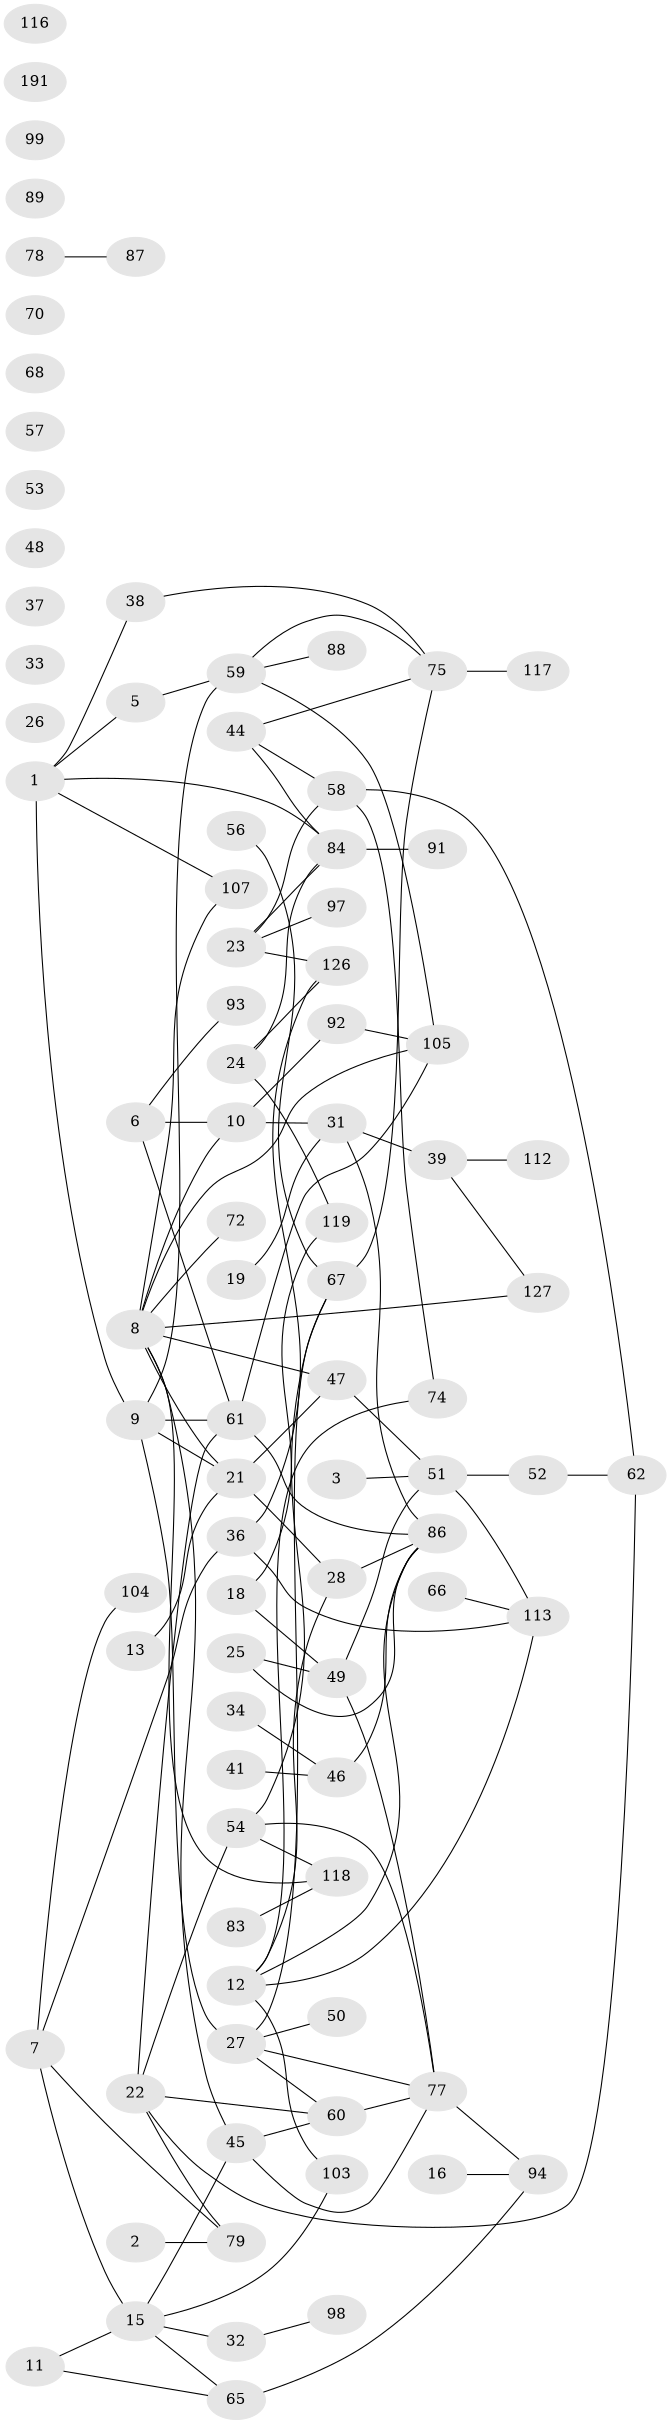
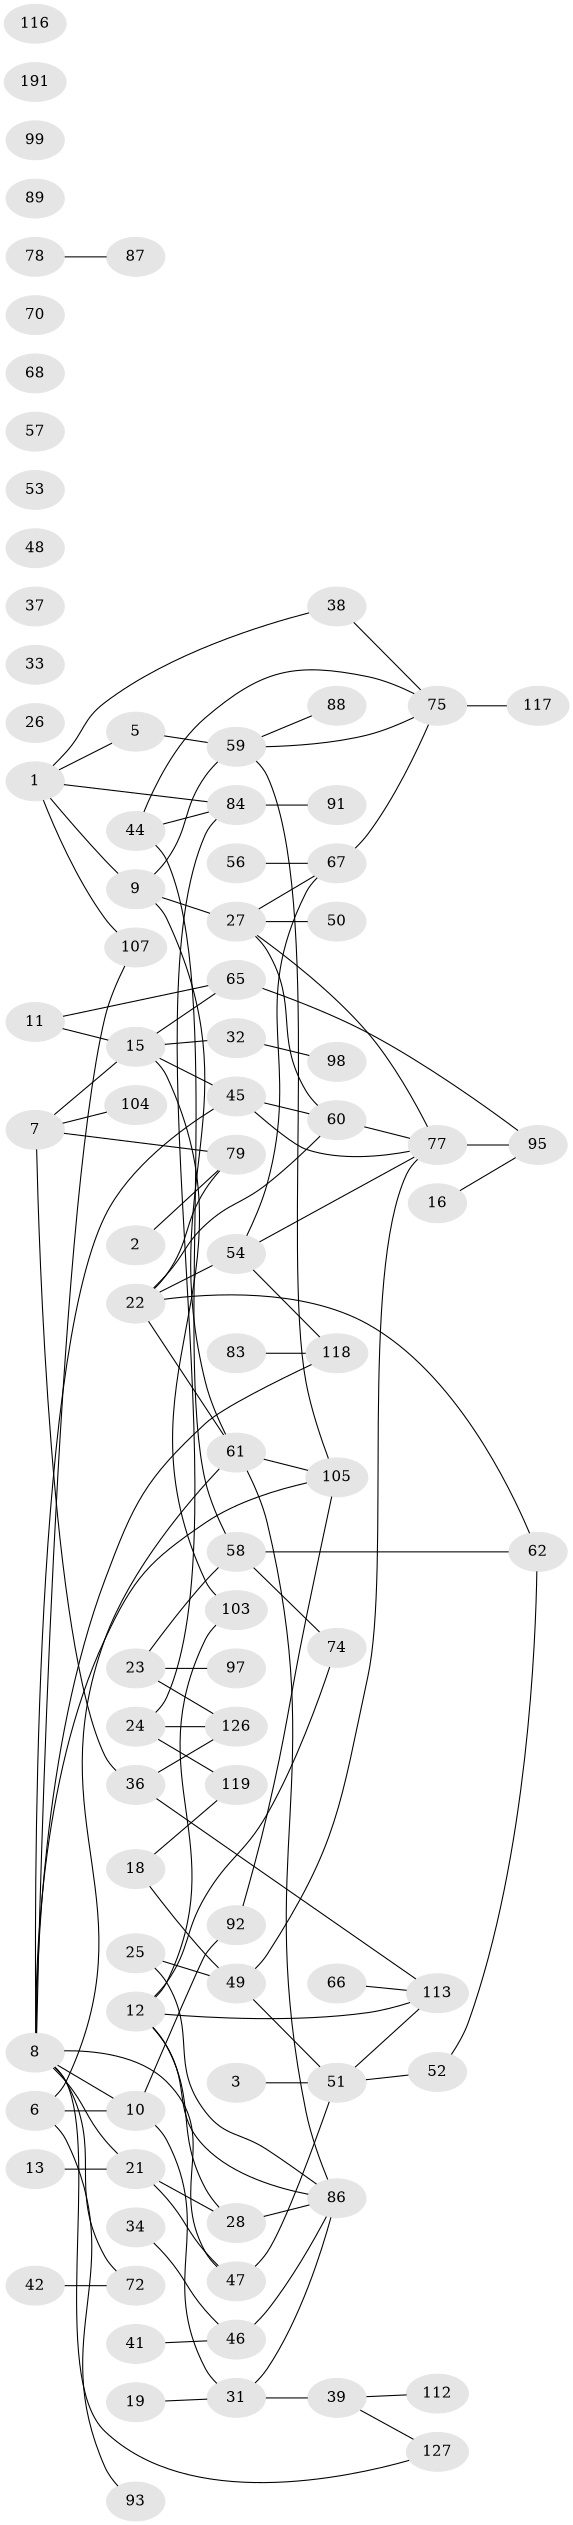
edge "84" -- "23": removed
edge "9" -- "21": removed
node "94": label "94" -> "95"
node "42": added
